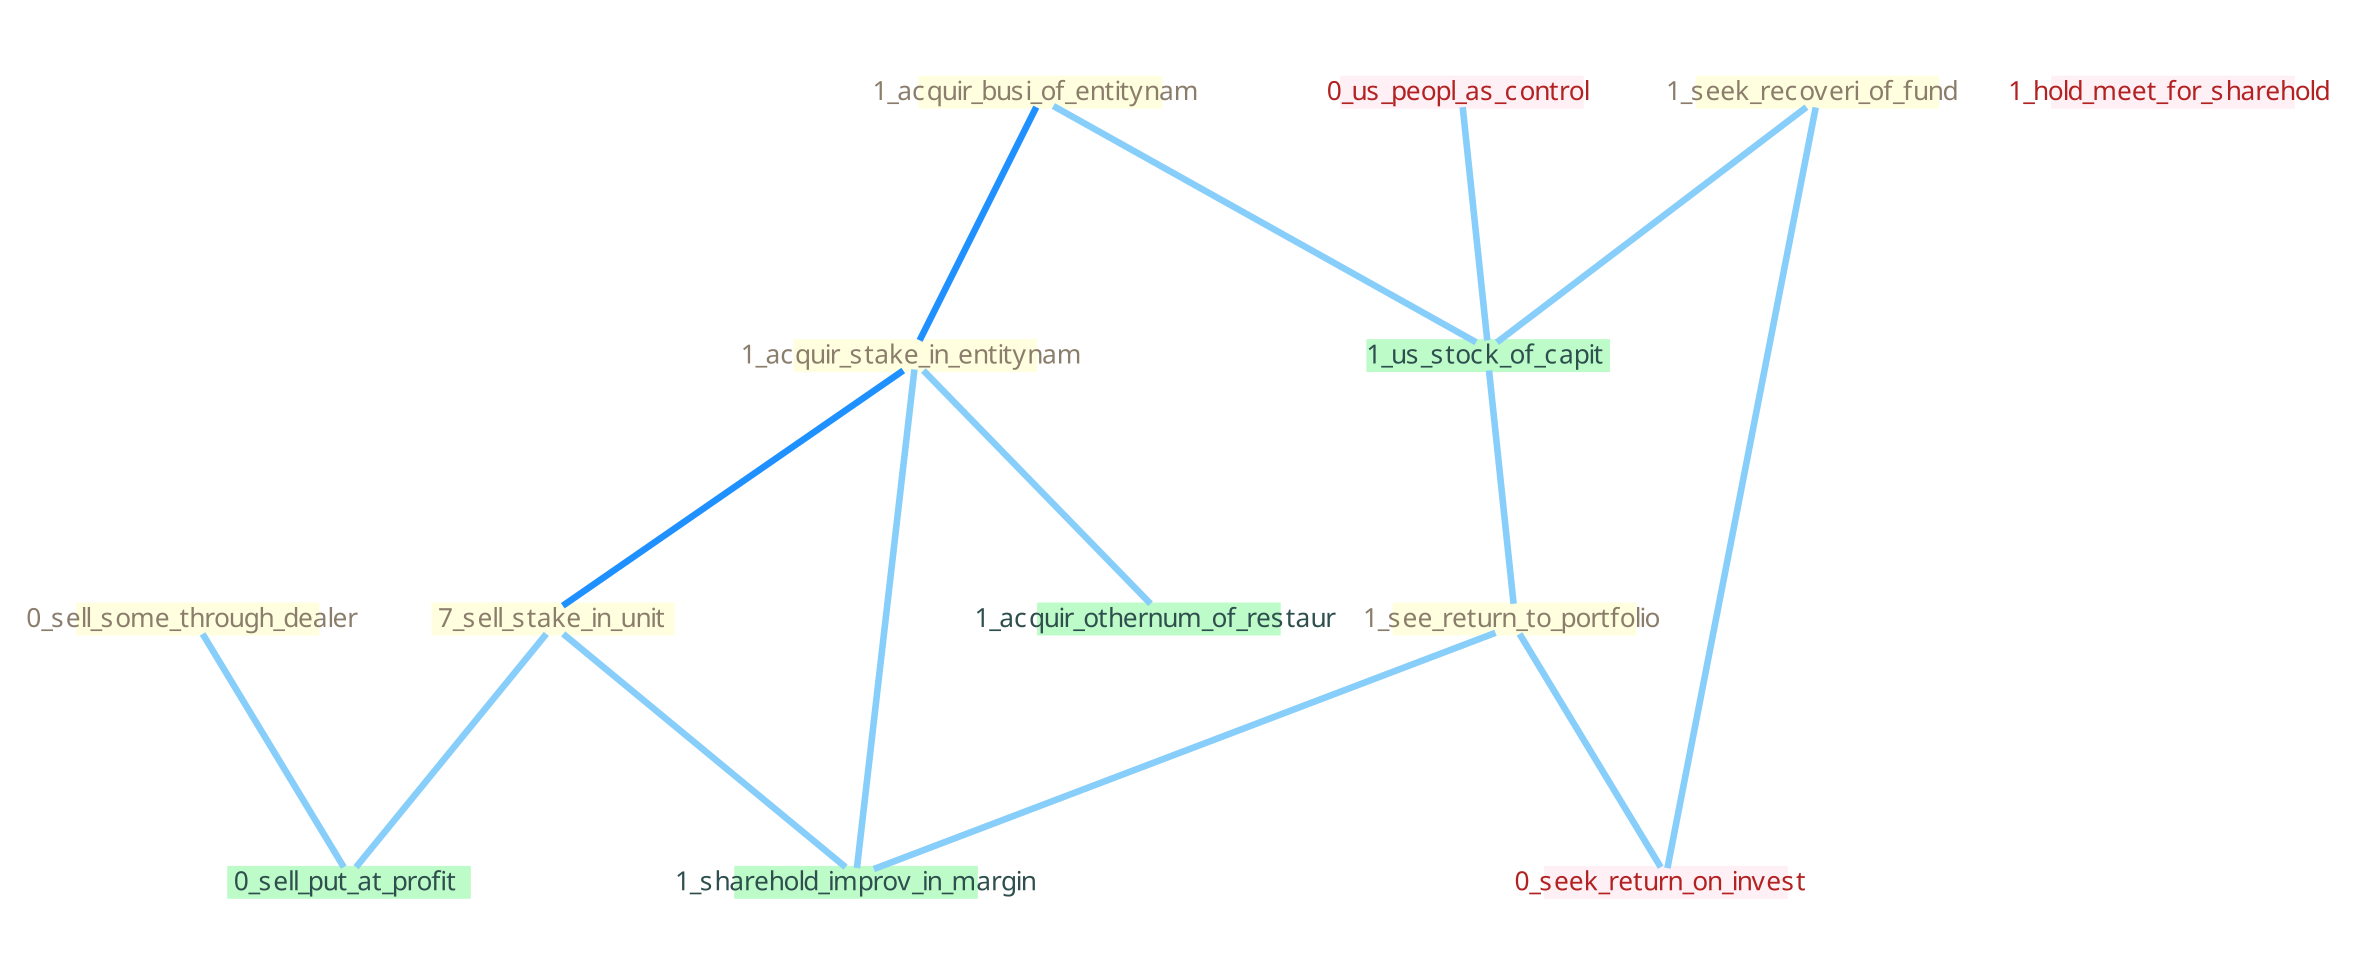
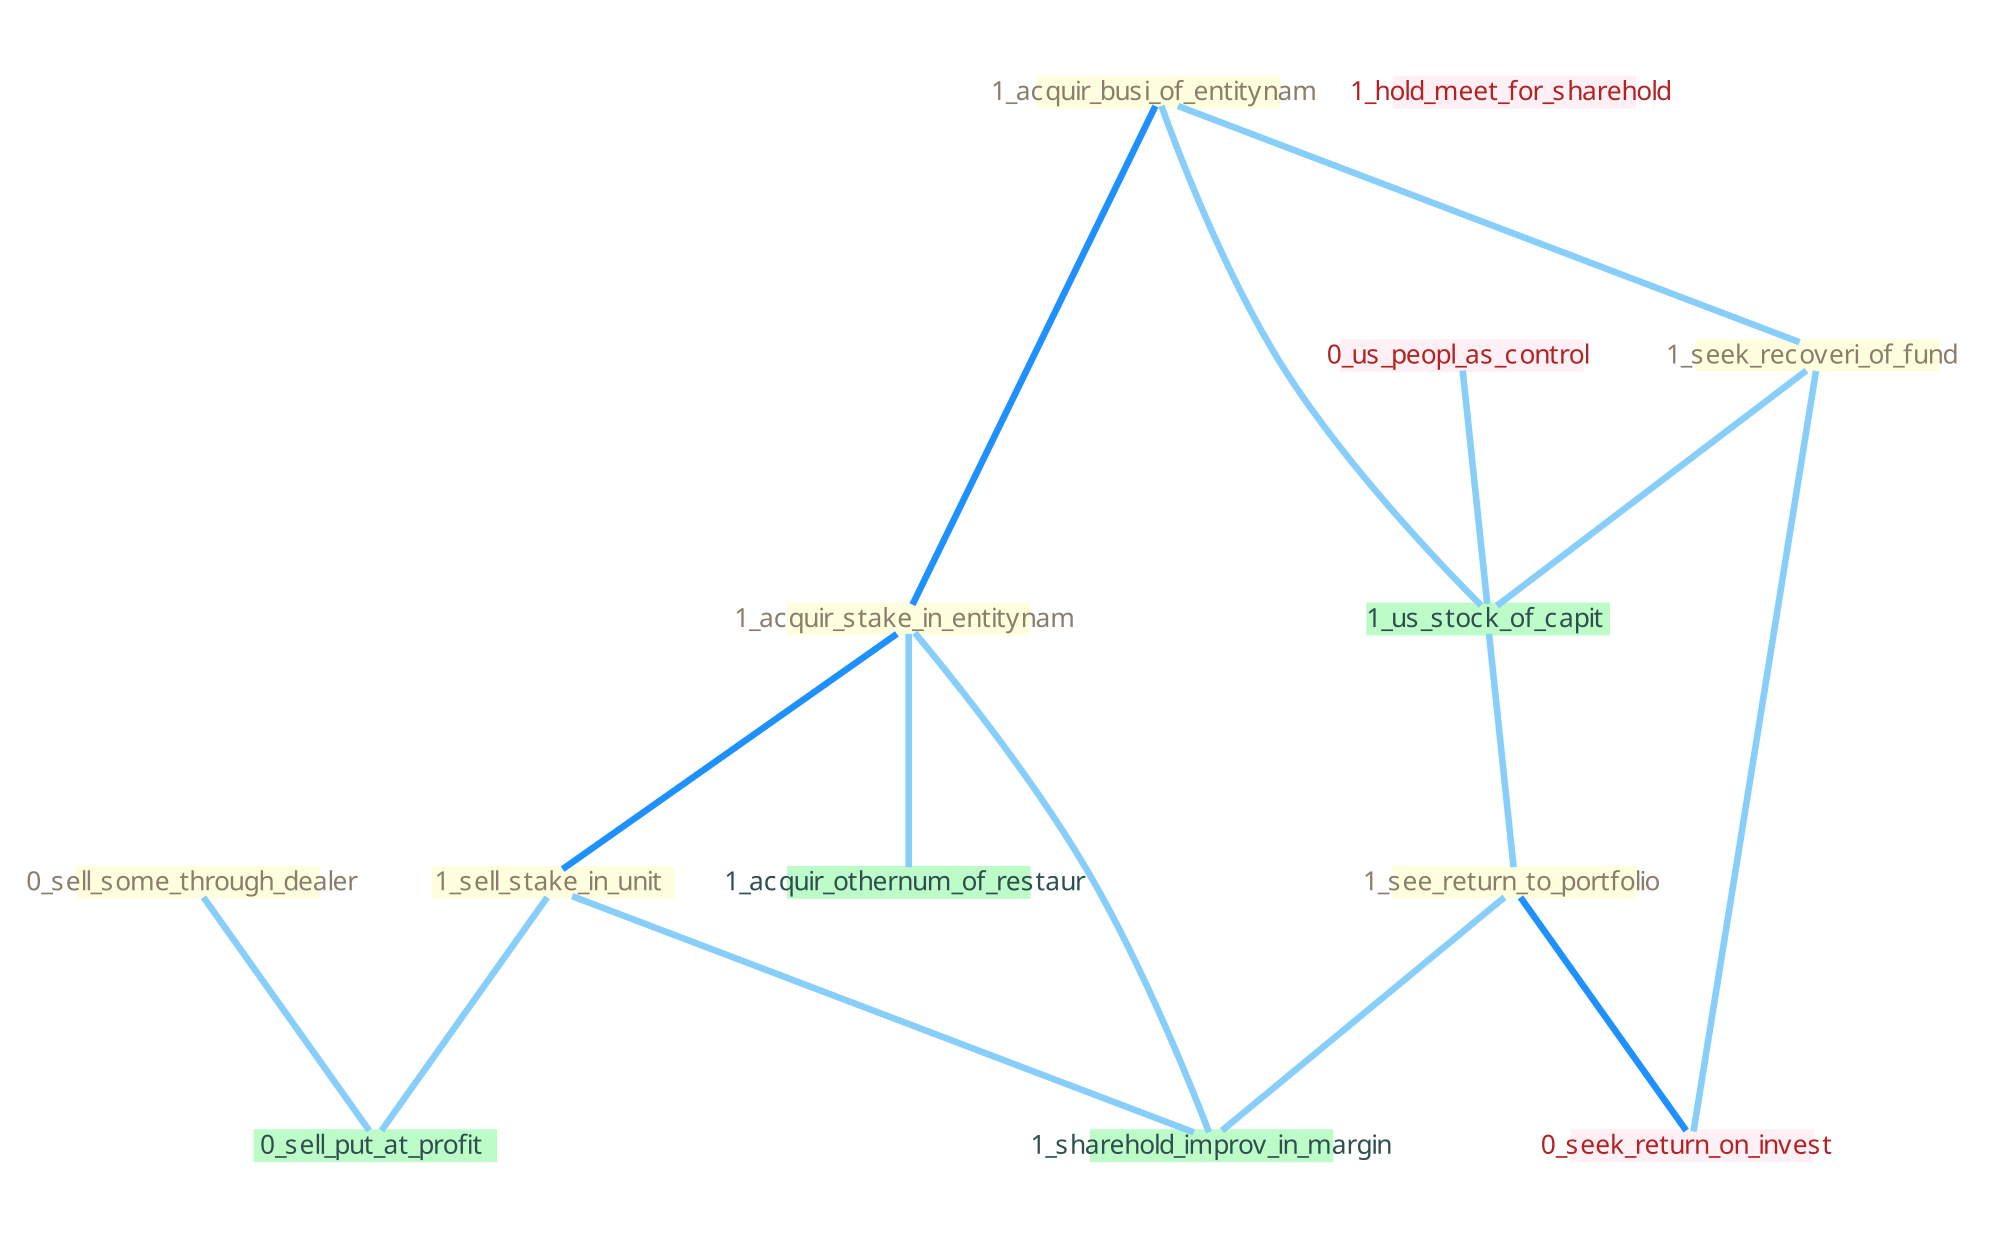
edge "1_acquir_busi_of_entitynam" -- "1_seek_recoveri_of_fund": added
node "7_sell_stake_in_unit": label "7_sell_stake_in_unit" -> "1_sell_stake_in_unit"
edge "1_see_return_to_portfolio" -- "0_seek_return_on_invest": color #87cefa -> #1e90ff
